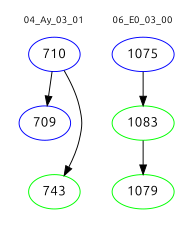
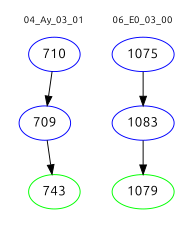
edge "710" -> "743": now "709" -> "743"
node "1083": color green -> blue
